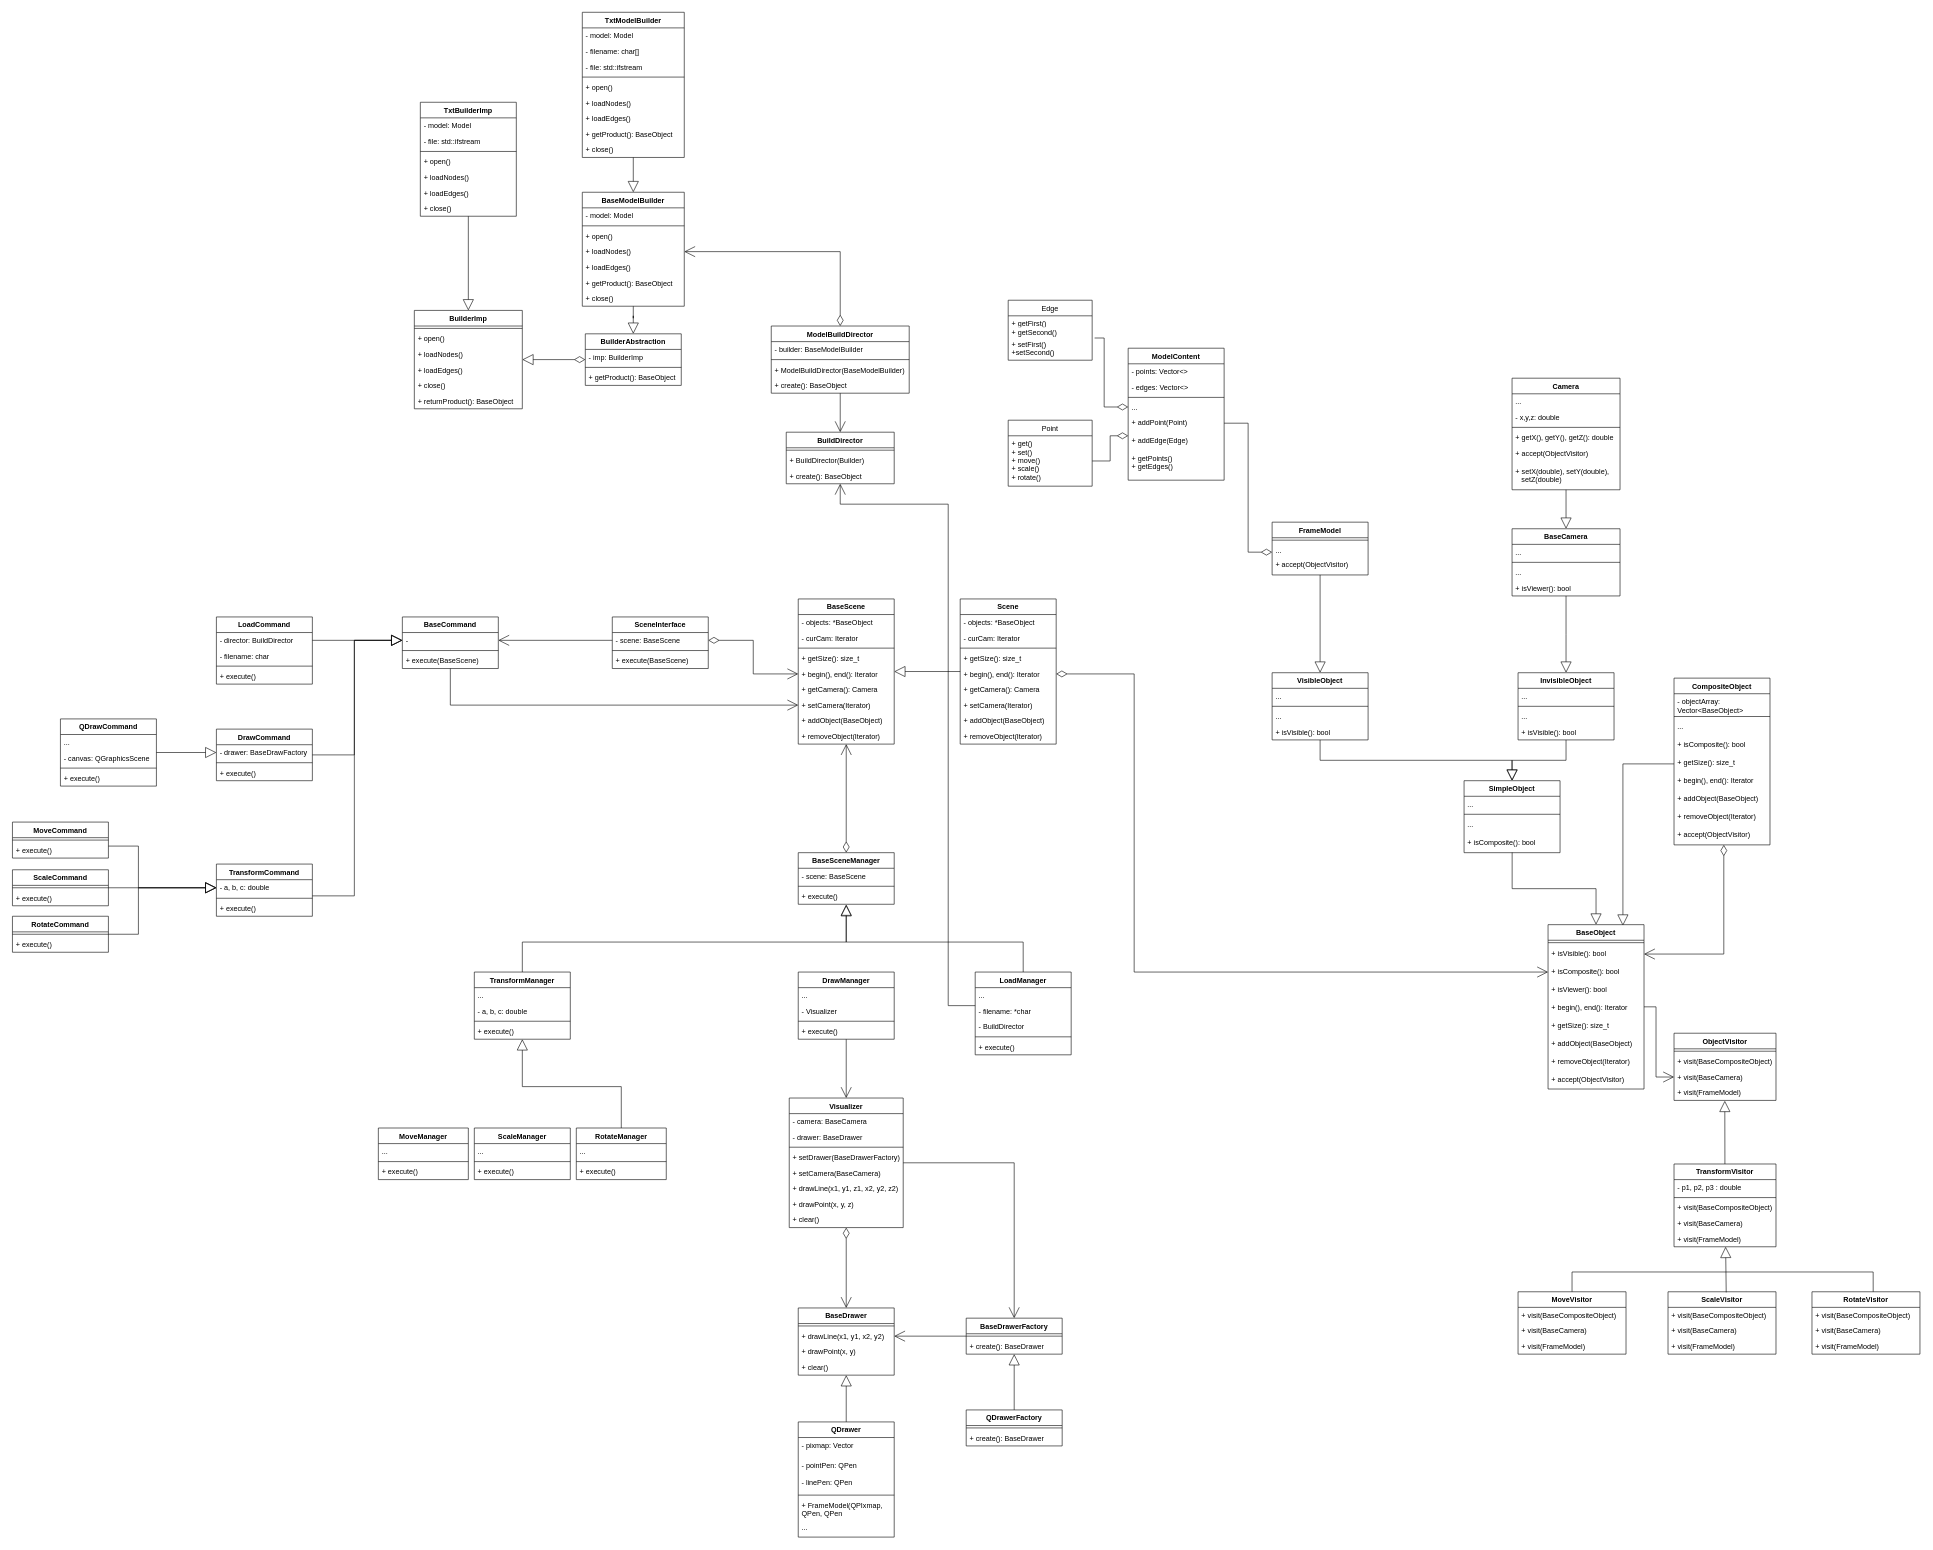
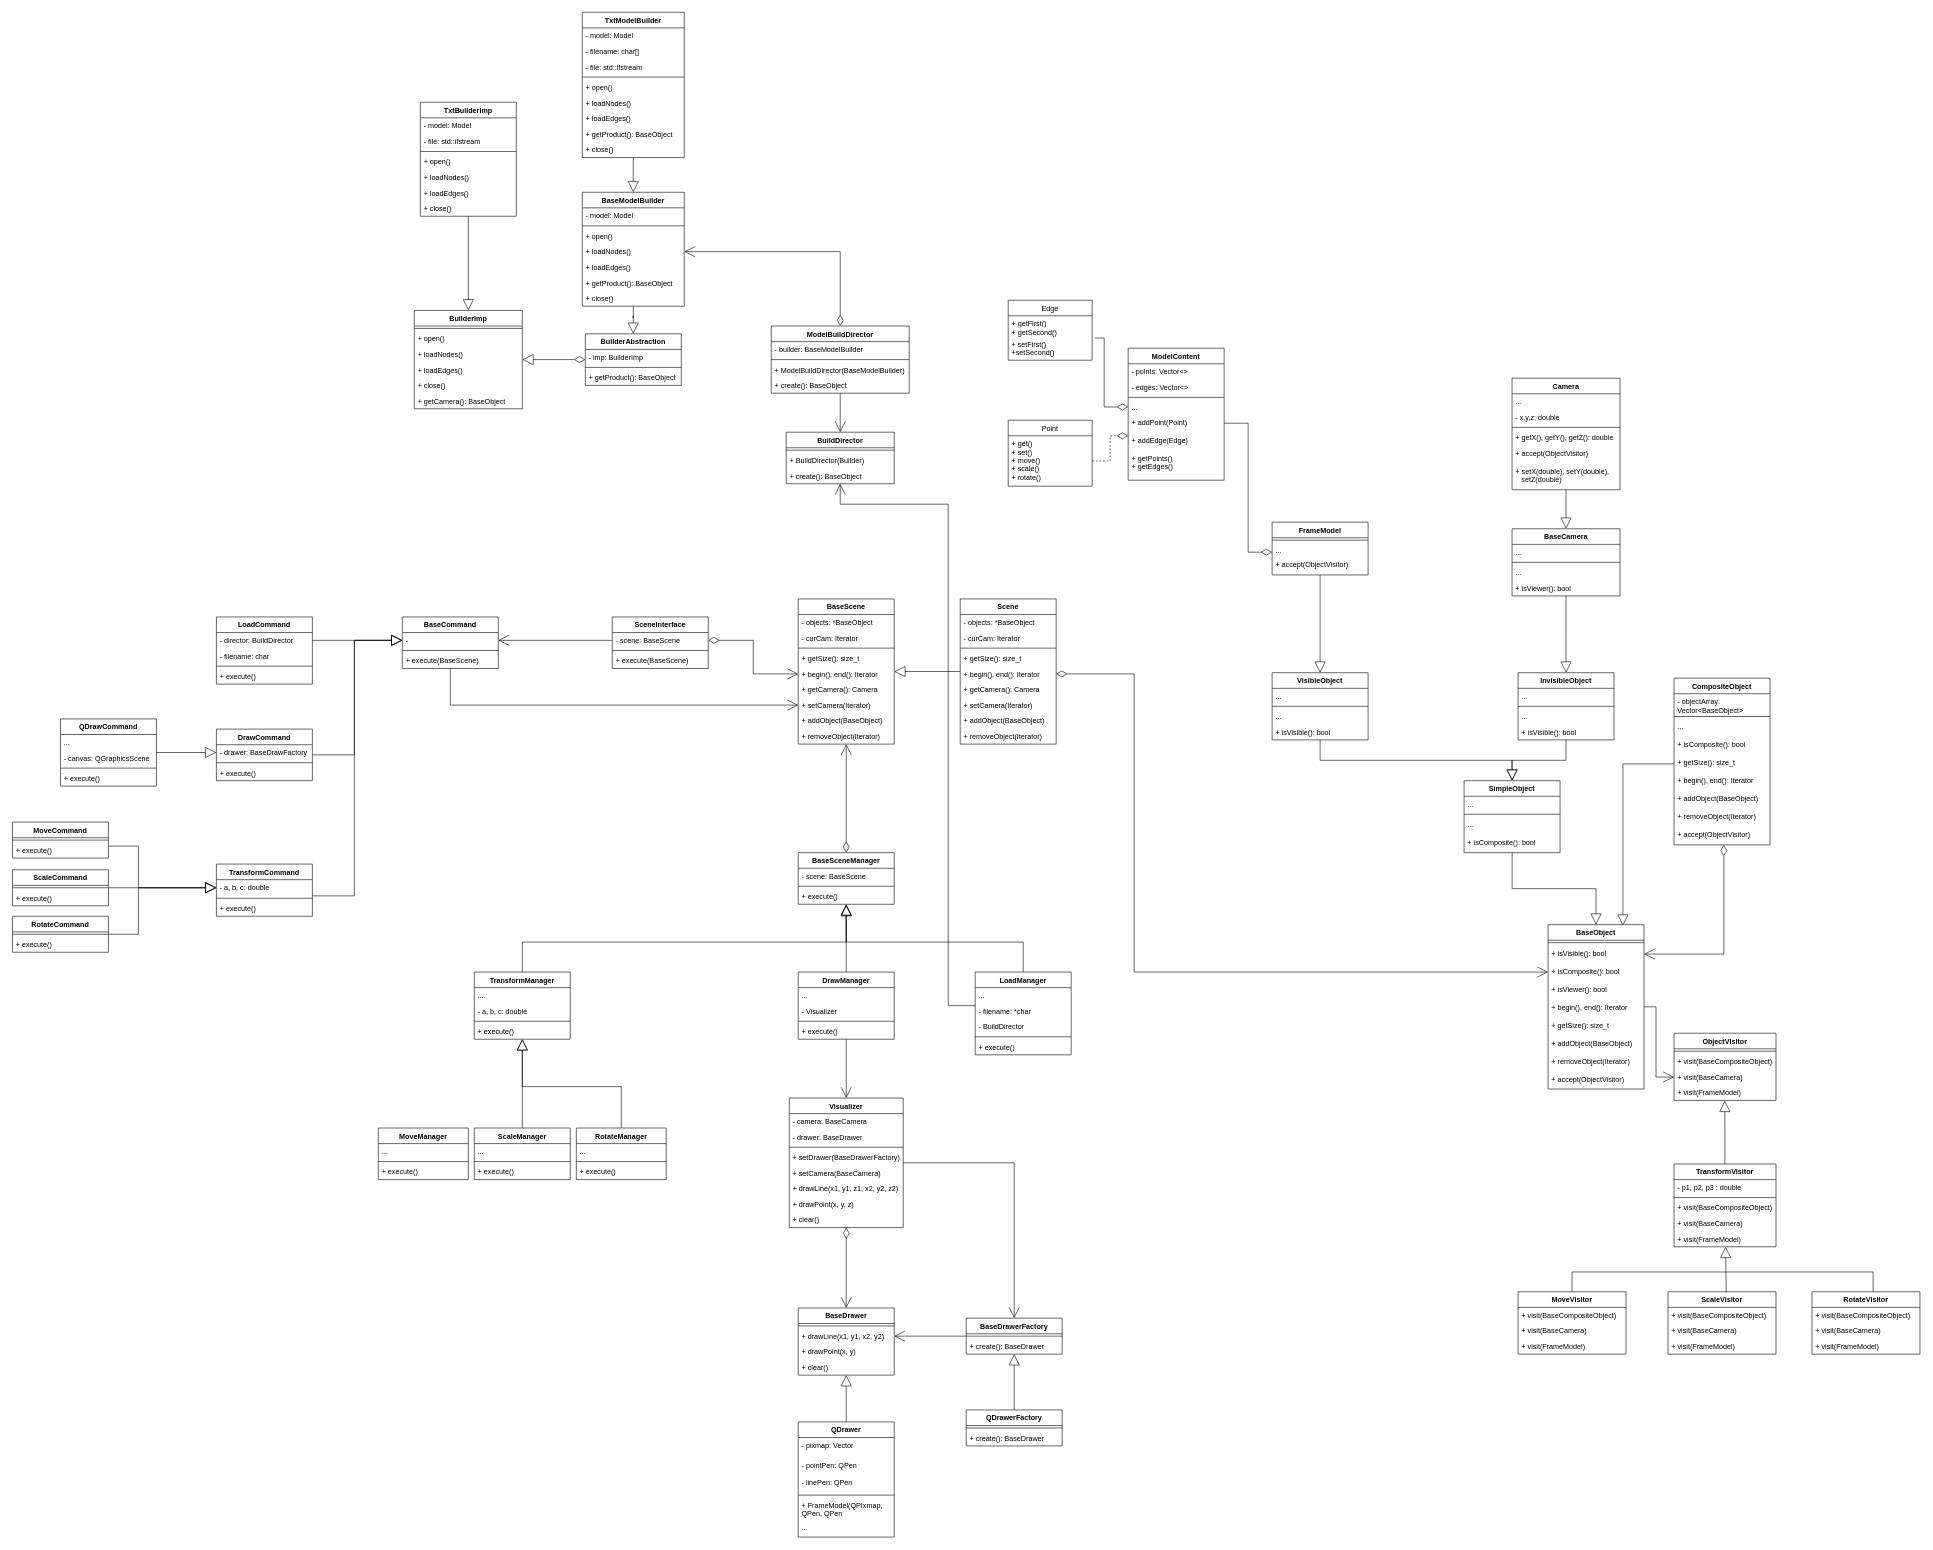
node "+ returnProduct(): BaseObject": label "+ returnProduct(): BaseObject" -> "+ getCamera(): BaseObject"
edge "+ get() + set() + move() + scale() + rotate()" -> "+ addEdge(Edge)": style solid -> dashed
edge "DrawManager" -> "BaseSceneManager": added
edge "ScaleManager" -> "TransformManager": added
